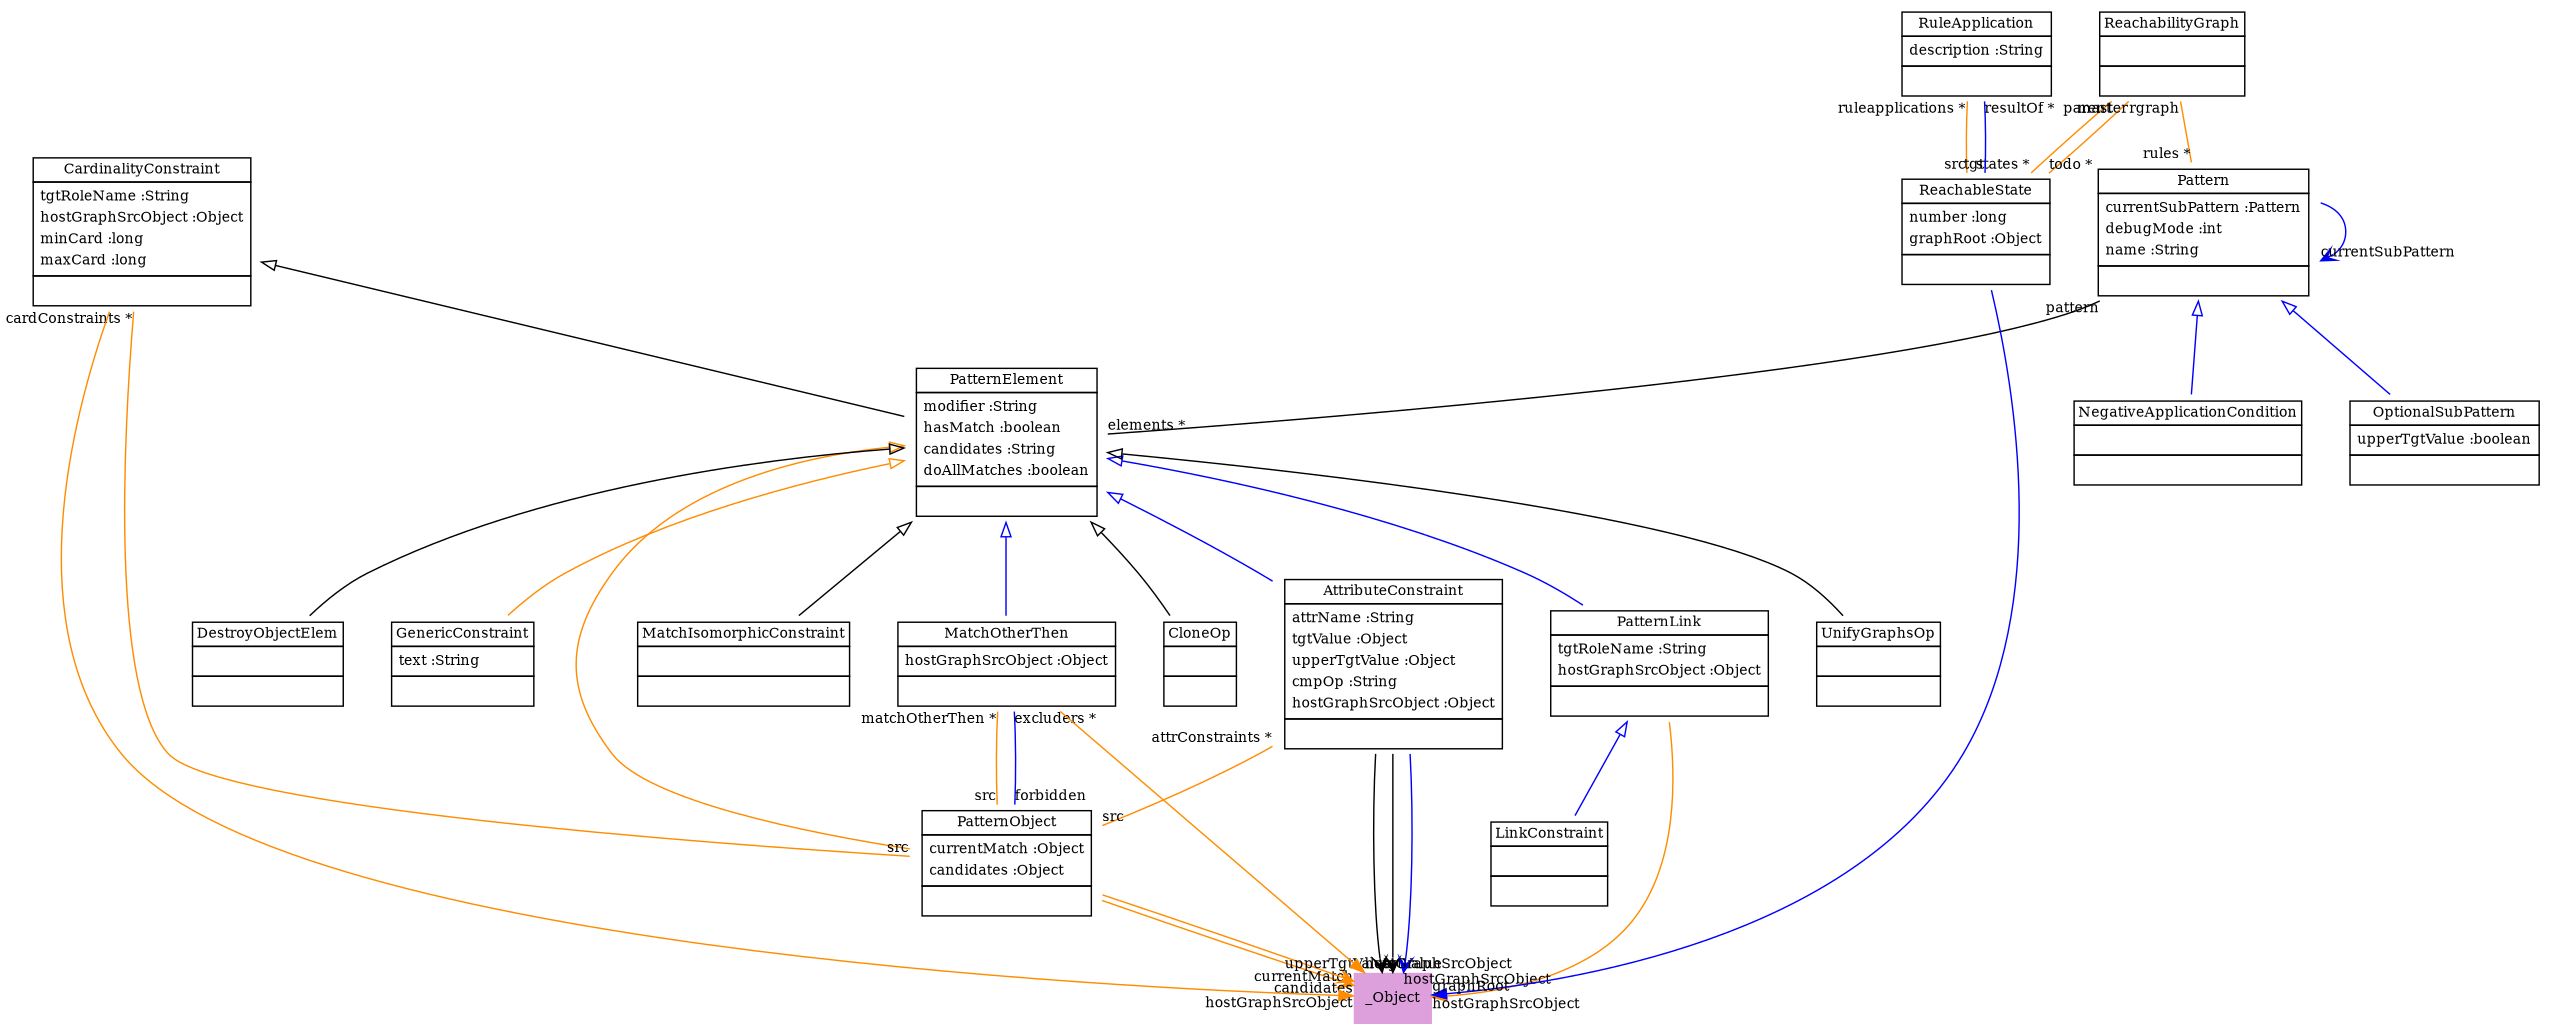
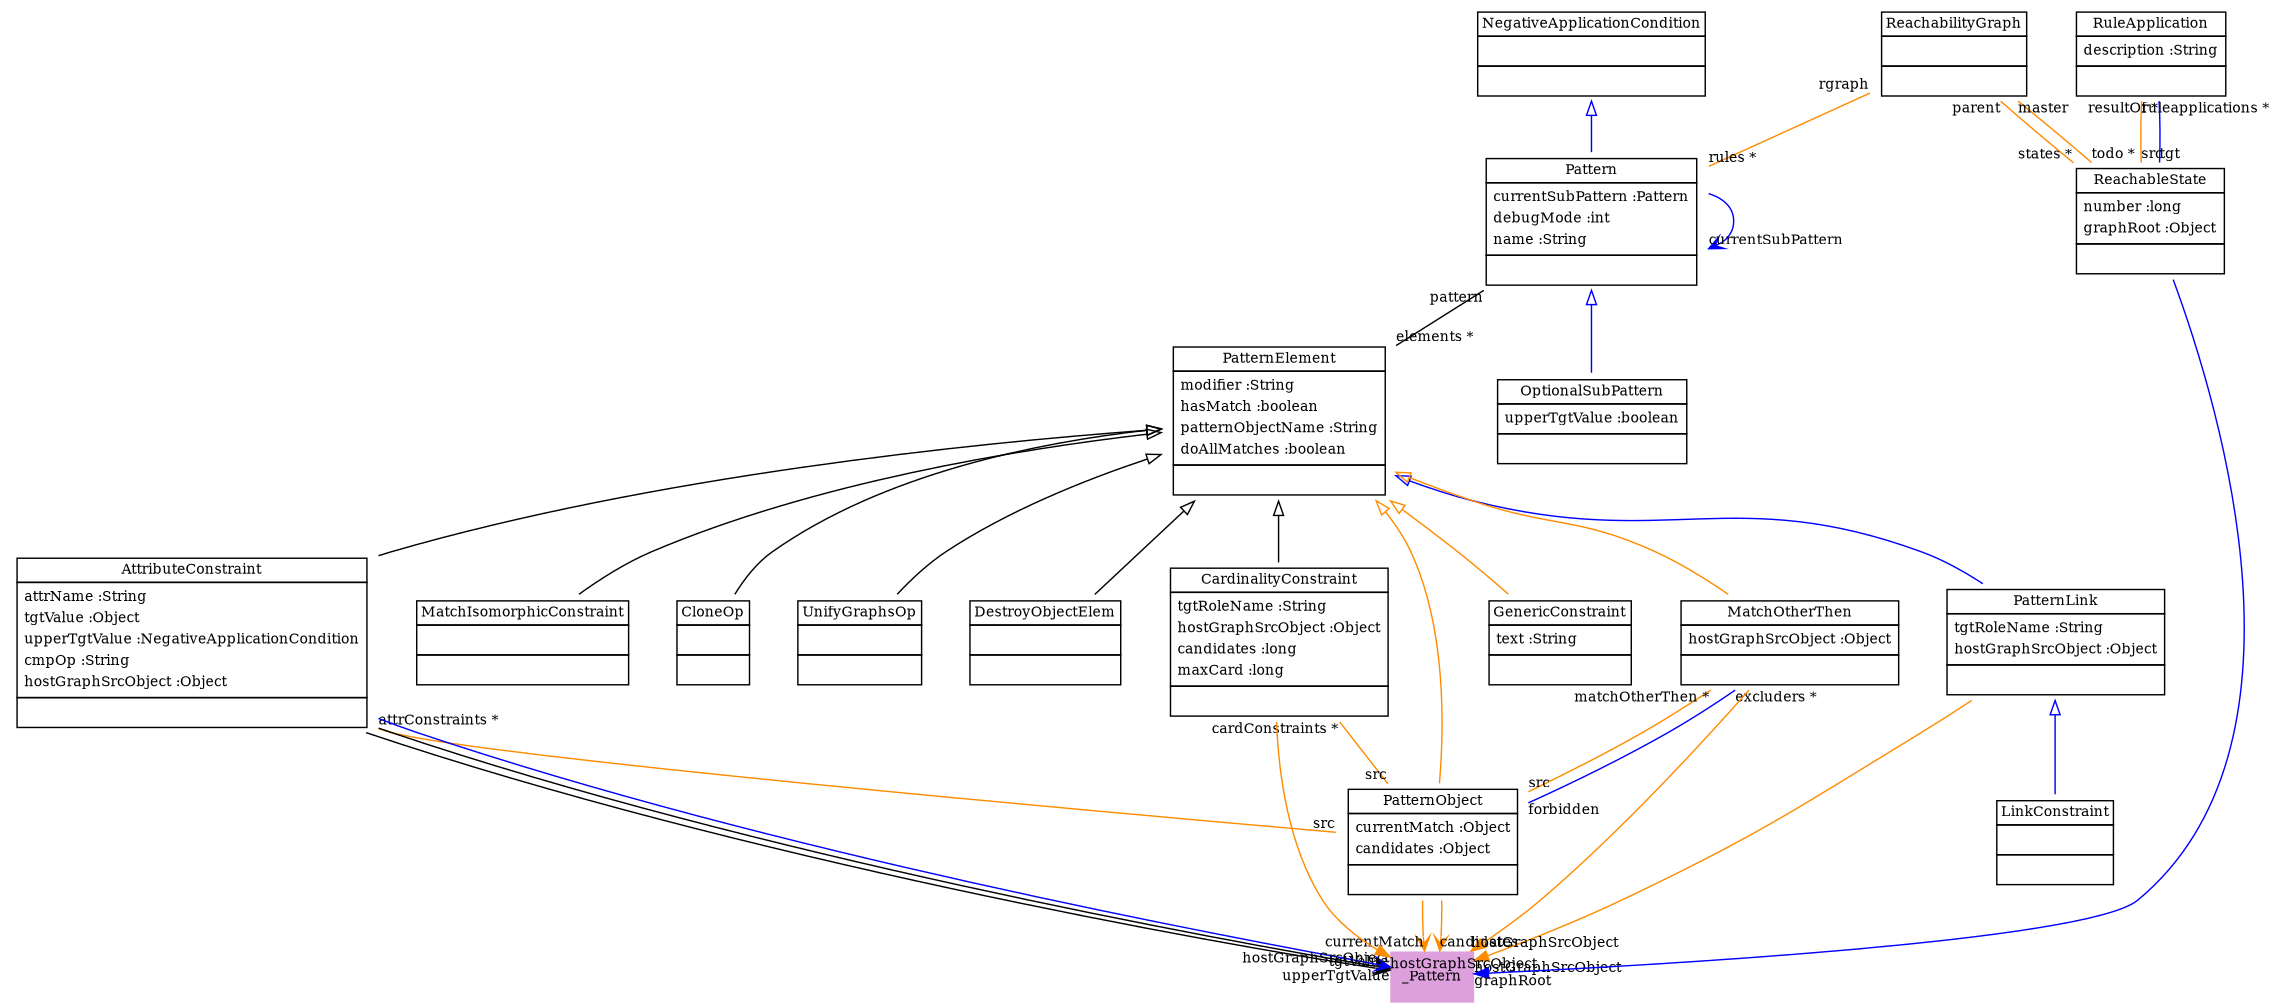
node "CardinalityConstraint": text "minCard :long" -> "candidates :long"
edge "PatternElement" -> "CardinalityConstraint": reversed
edge "NegativeApplicationCondition" -> "Pattern": reversed
node "PatternElement": text "candidates :String" -> "patternObjectName :String"
edge "AttributeConstraint" -> "PatternElement": color blue -> black
edge "MatchOtherThen" -> "PatternElement": color blue -> darkorange
node "AttributeConstraint": text "upperTgtValue :Object" -> "upperTgtValue :NegativeApplicationCondition"
node "_Object": label "_Object" -> "_Pattern"
